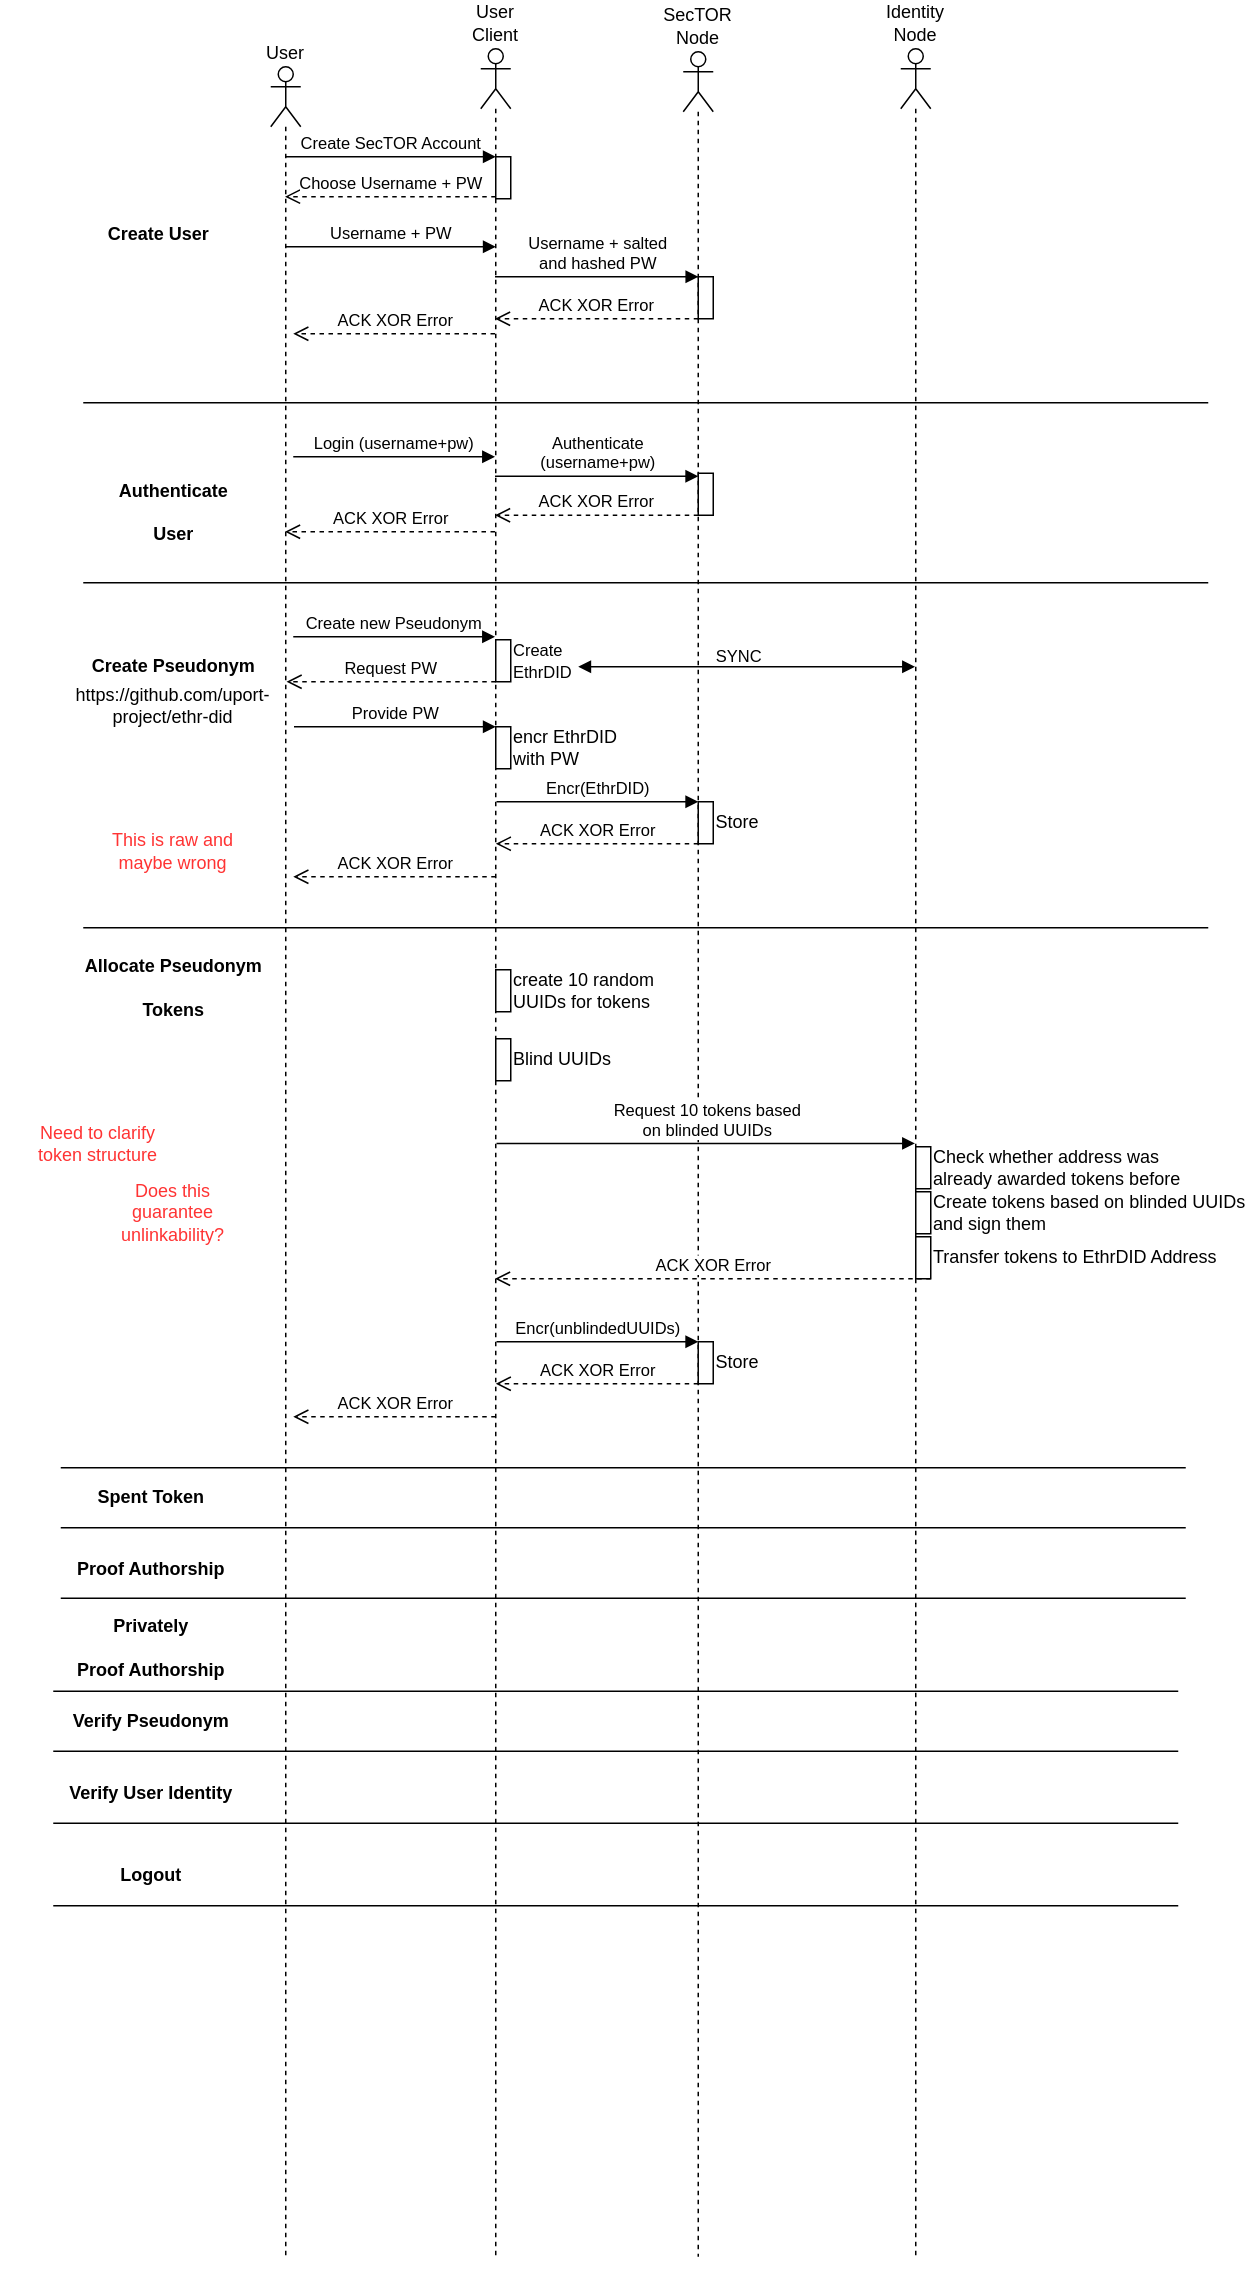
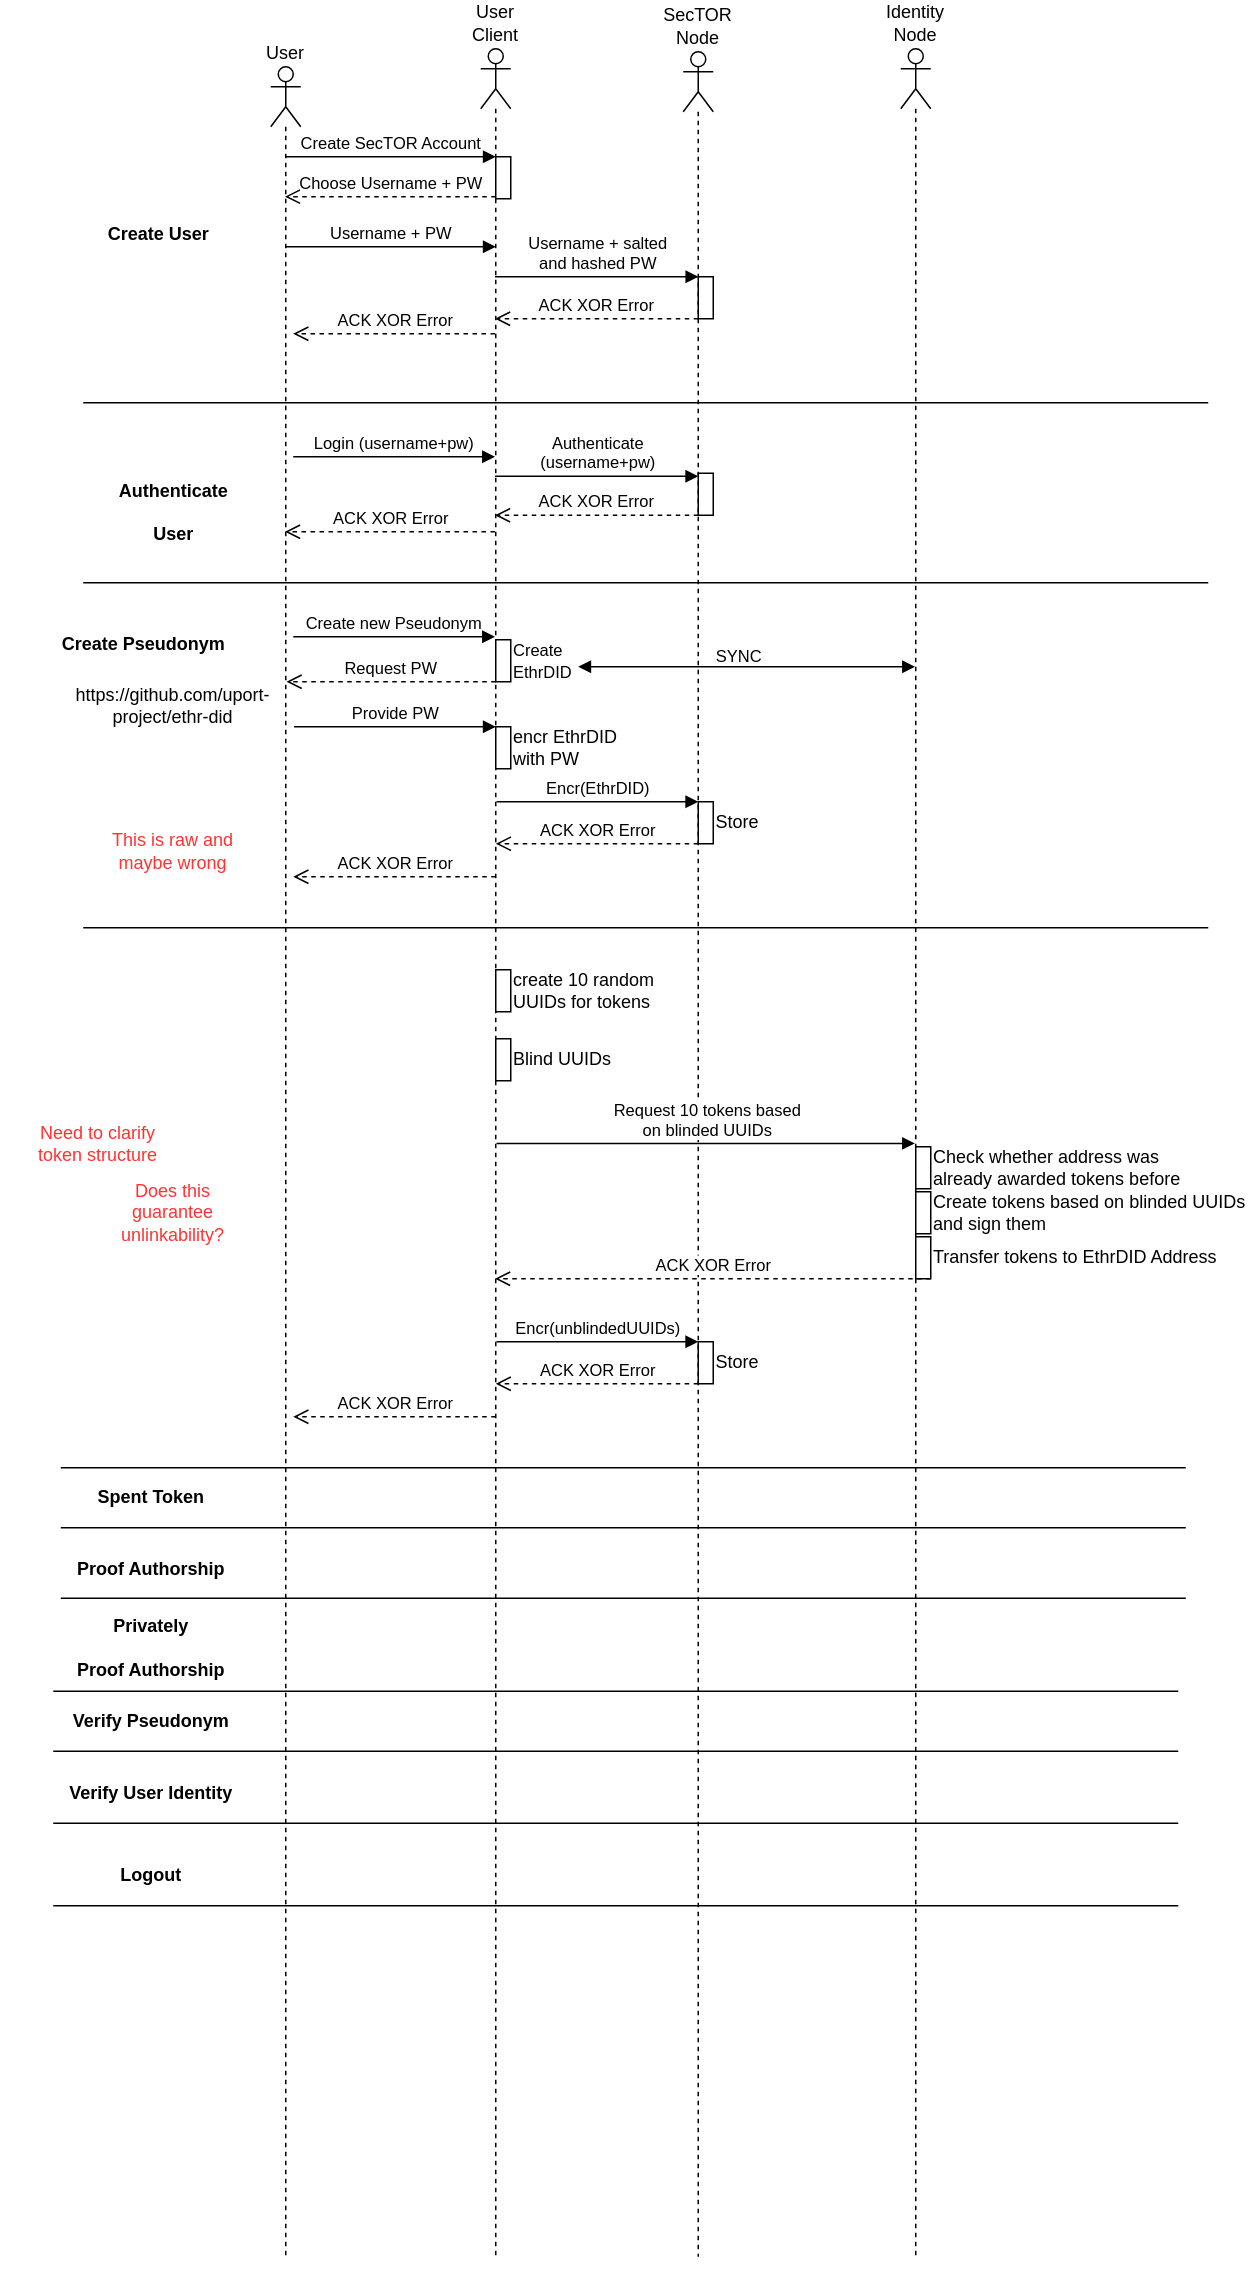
node "Create Pseudonym": moved (173, 661) -> (143, 638)
node "Allocate Pseudonym Tokens": removed
